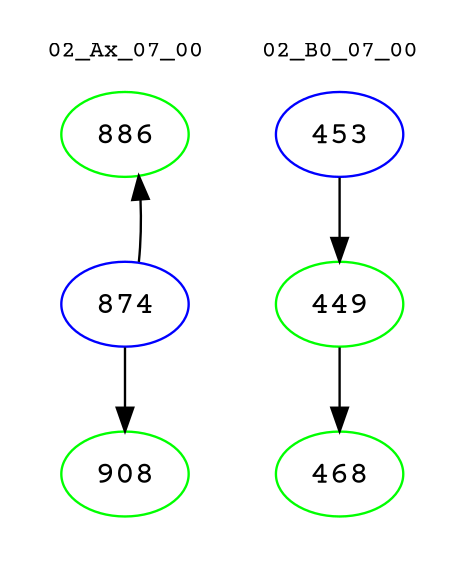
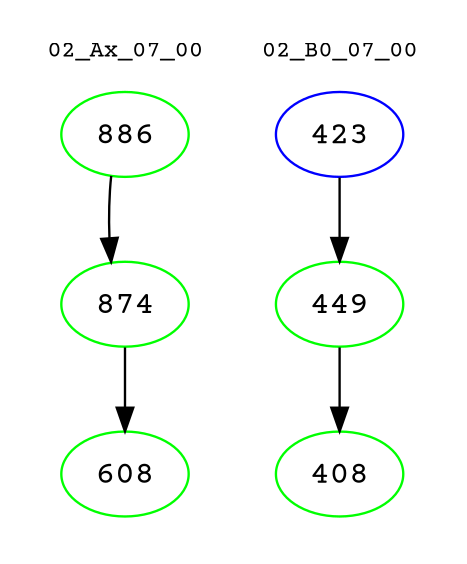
node "453": label "453" -> "423"
edge "874" -> "886": reversed
node "874": color blue -> green
node "908": label "908" -> "608"
node "468": label "468" -> "408"
